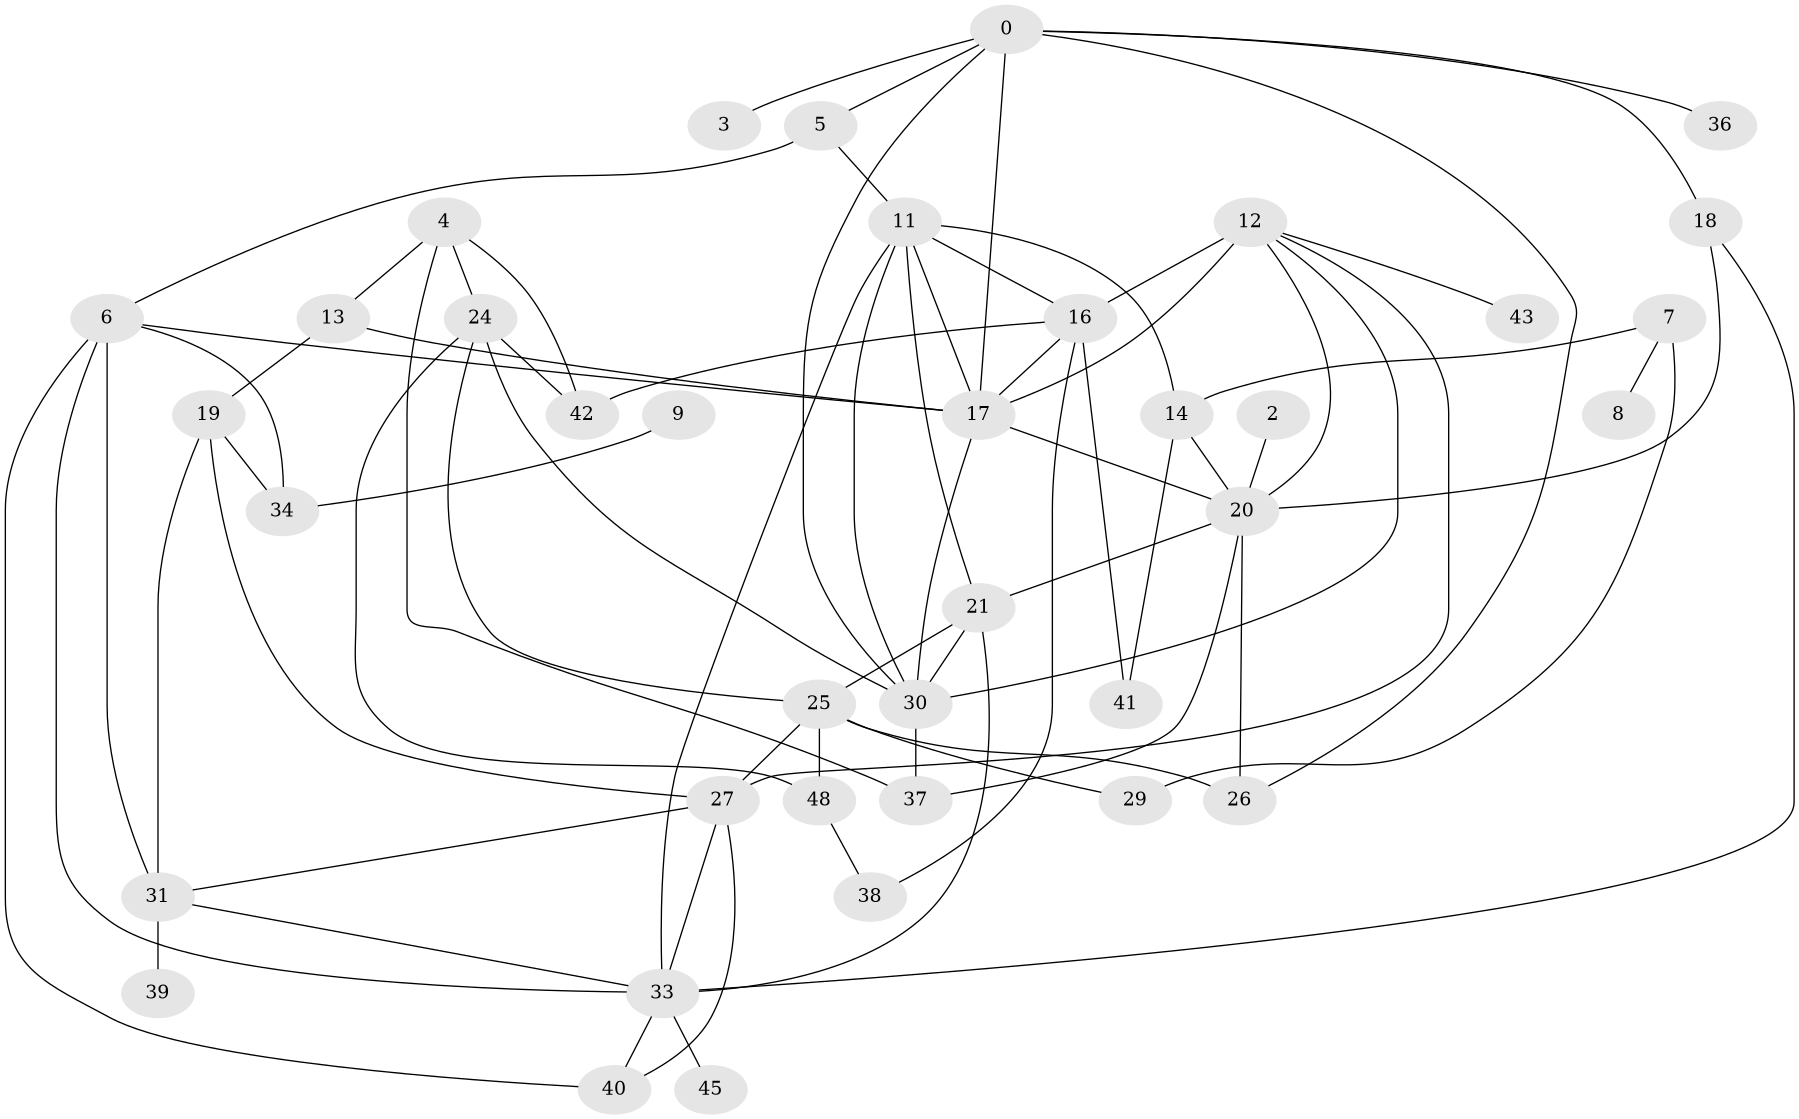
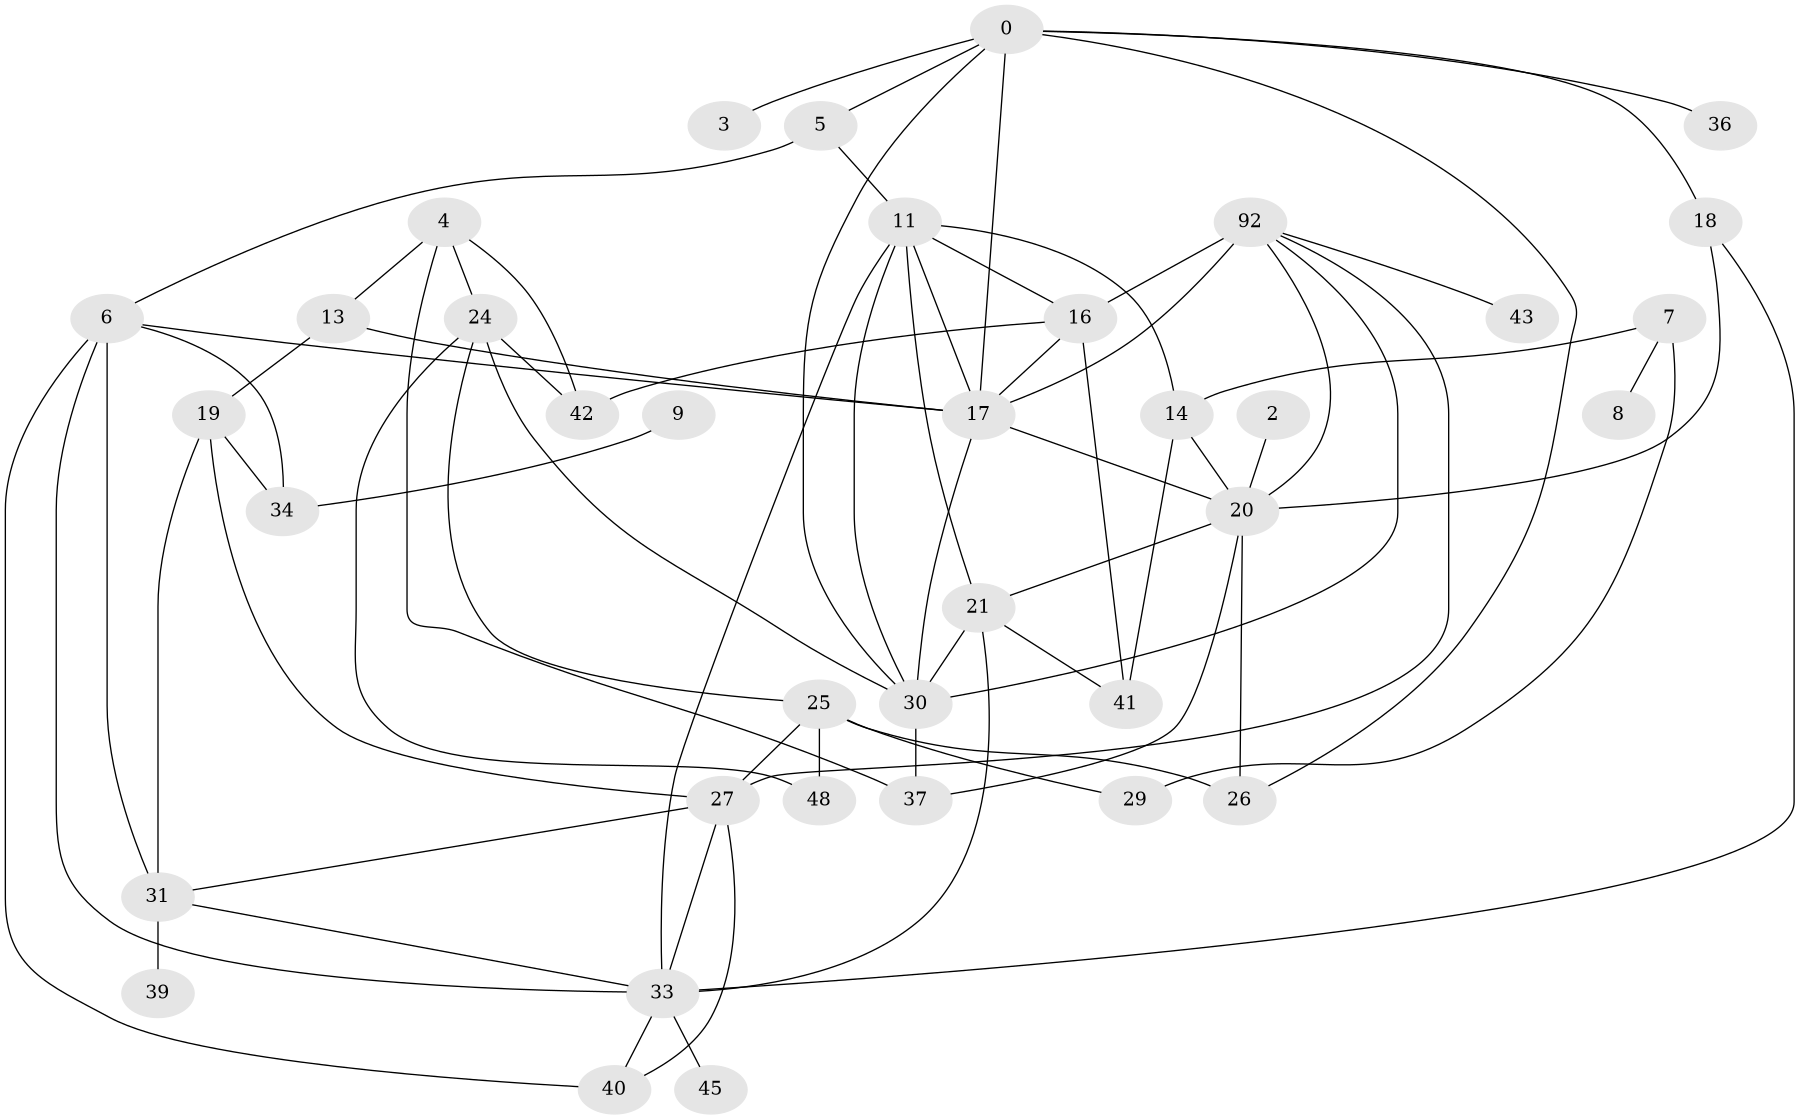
node "12": label "12" -> "92"
edge "21" -- "25": now "21" -- "41"
node "38": removed
